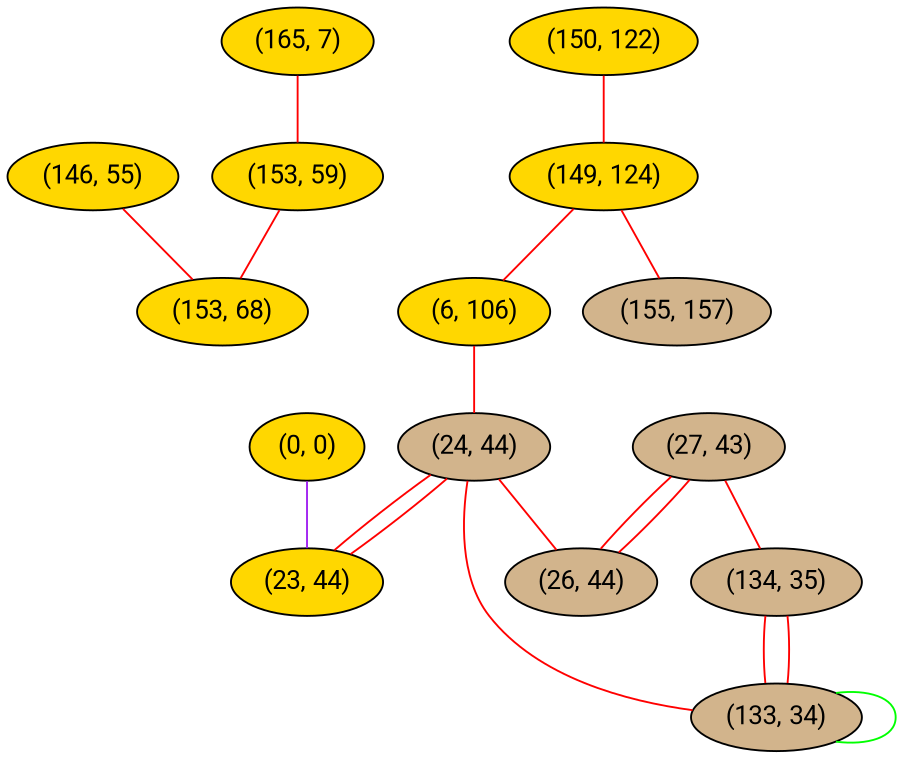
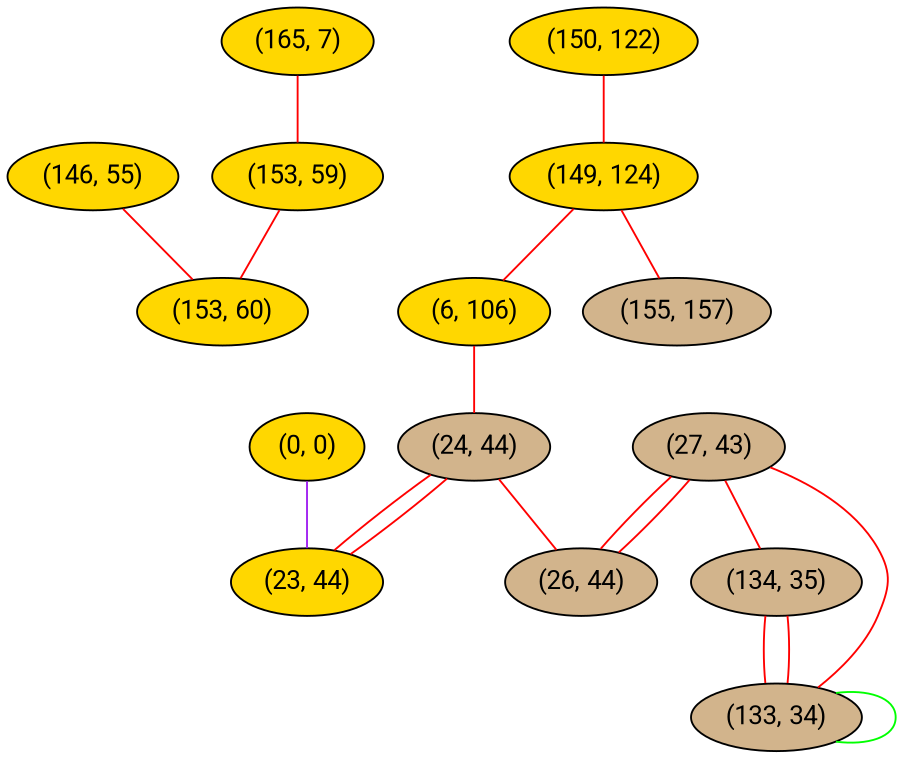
node "(153, 68)": label "(153, 68)" -> "(153, 60)"
edge "(24, 44)" -- "(133, 34)": now "(27, 43)" -- "(133, 34)"
